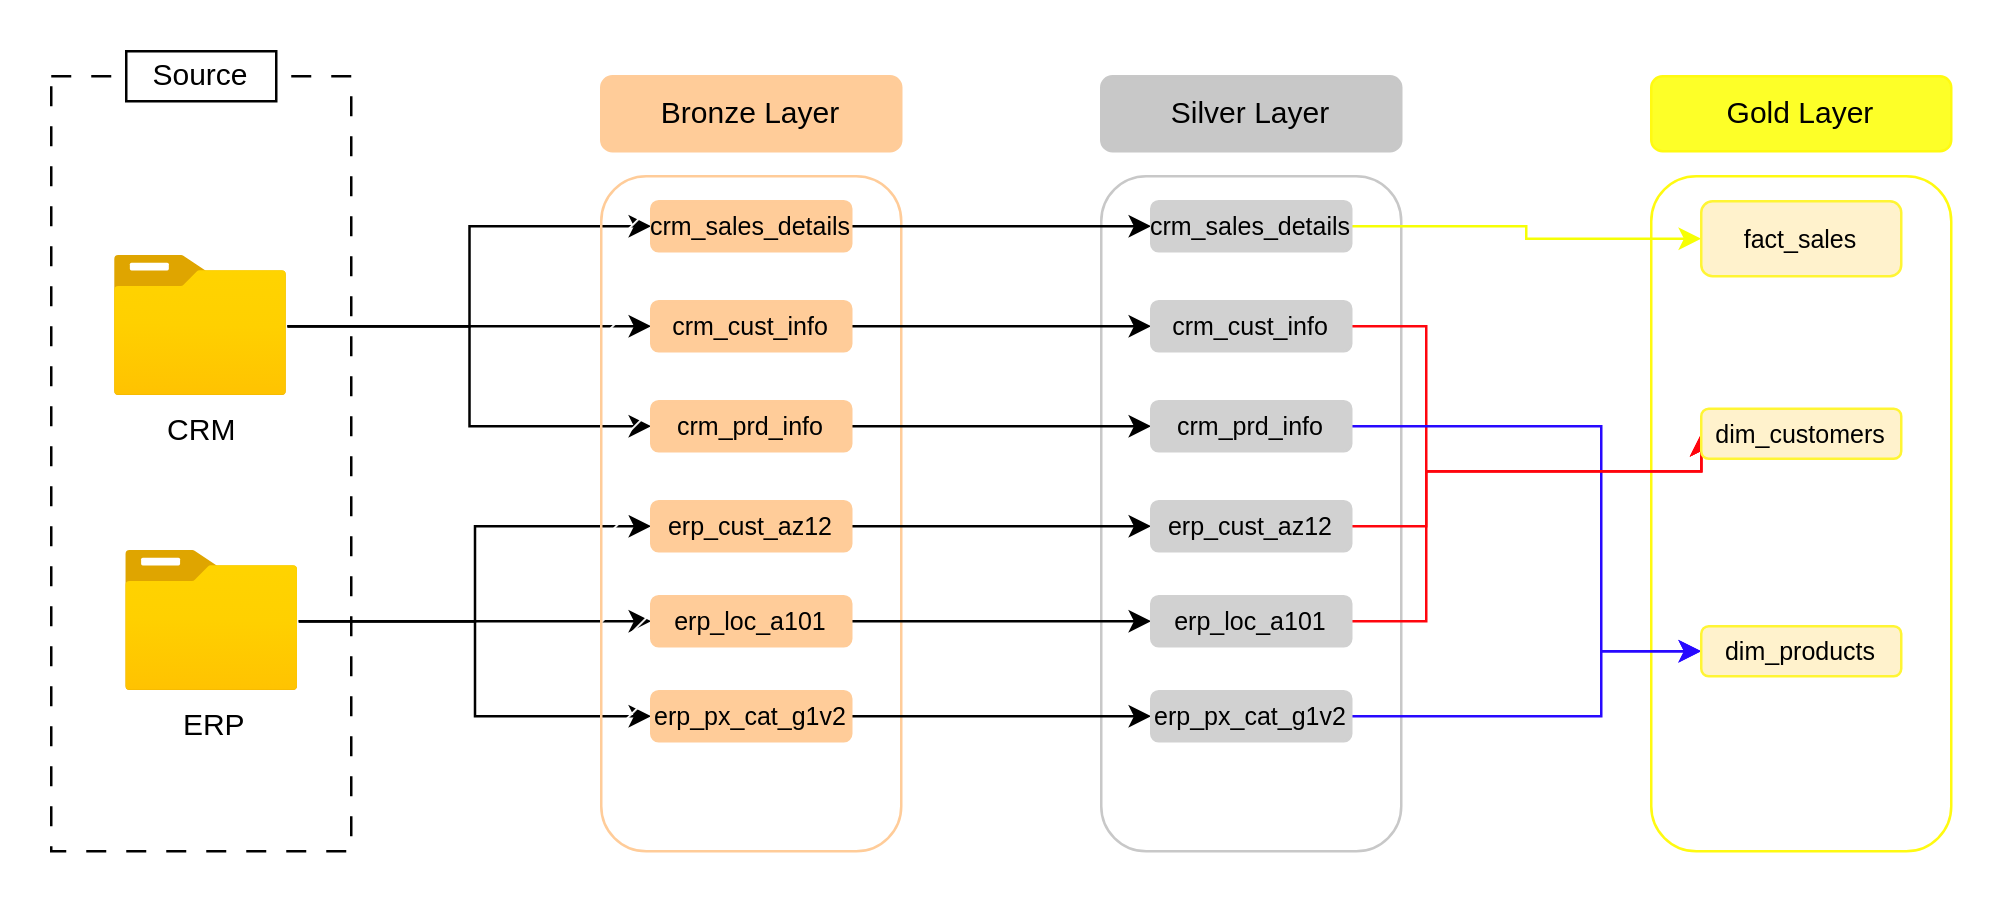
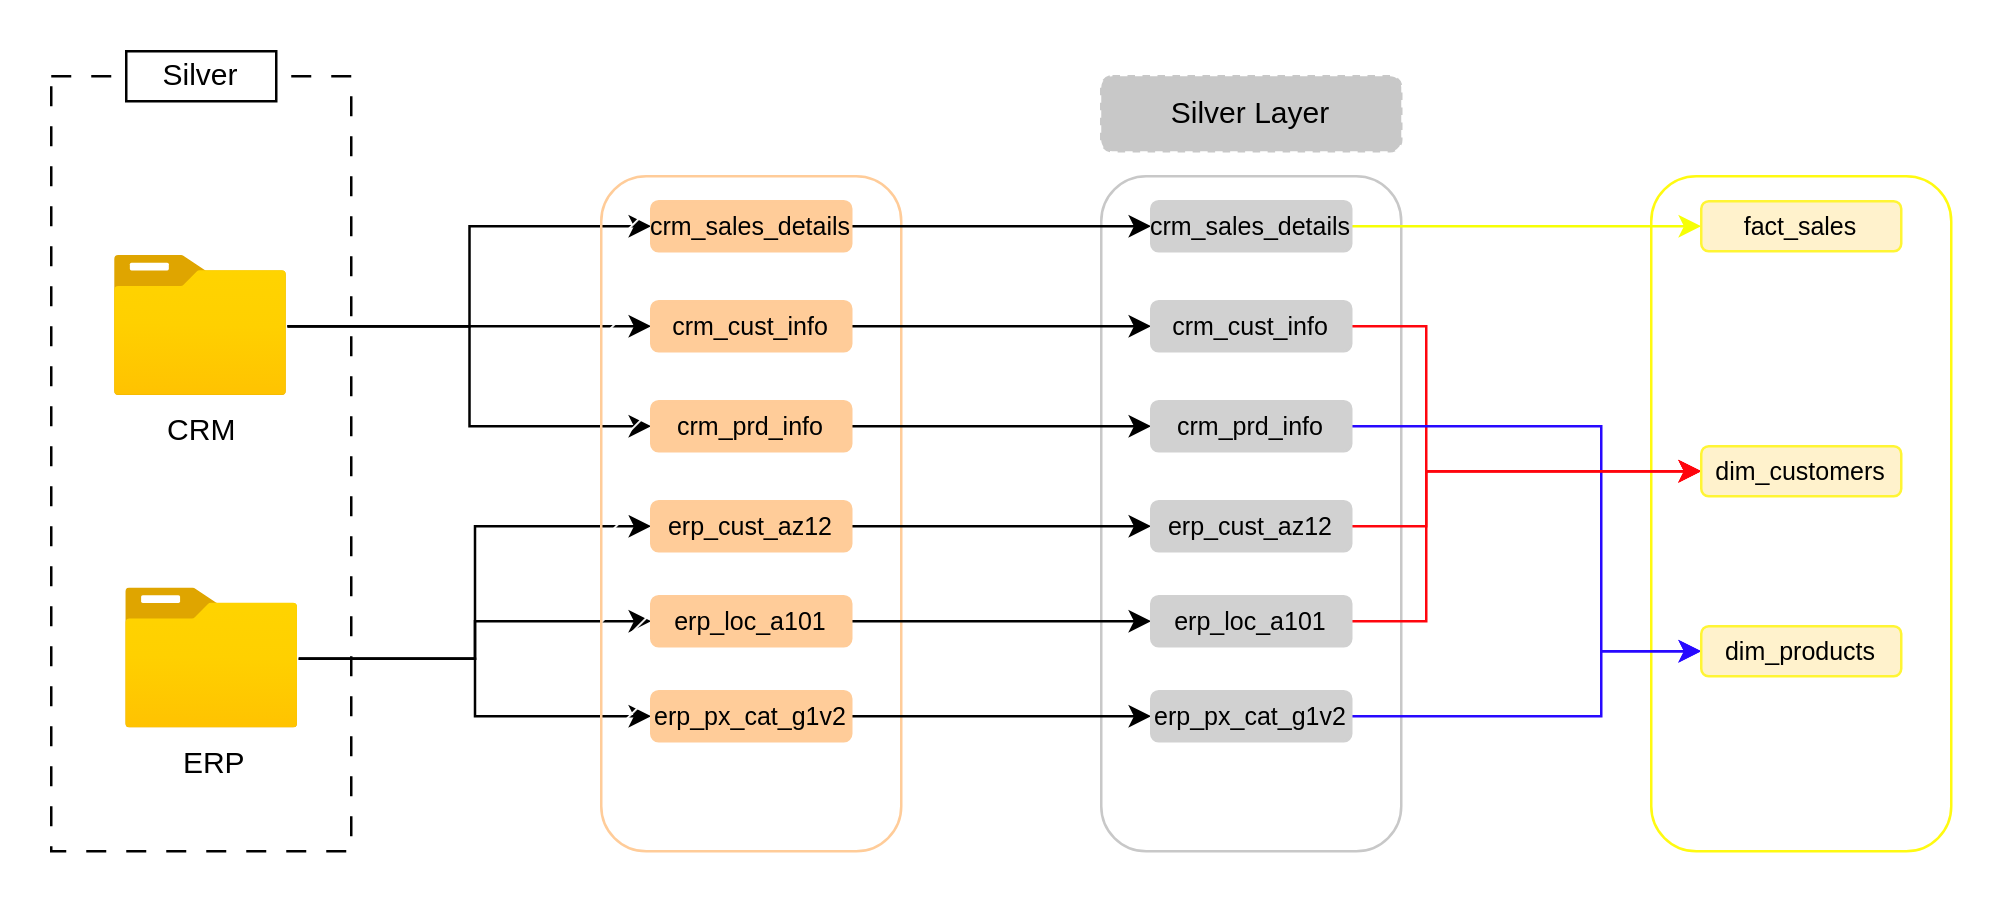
node "Source": label "Source" -> "Silver"
node "Bronze Layer": removed
node "Silver Layer": style solid -> dashed
node "Gold Layer": removed
node "fact_sales": size 200x75 -> 200x50
node "dim_customers": moved (1801, 434) -> (1801, 471)
node "ERP": moved (213, 621) -> (213, 659)
